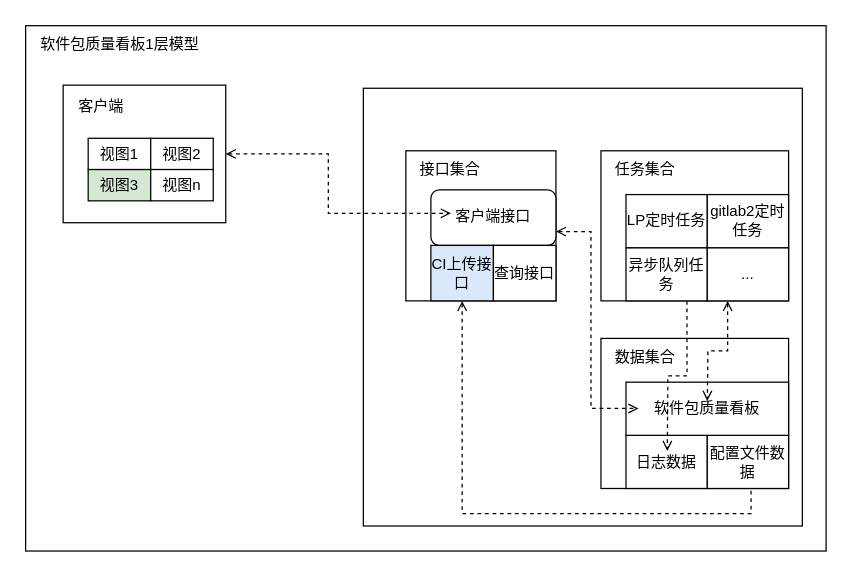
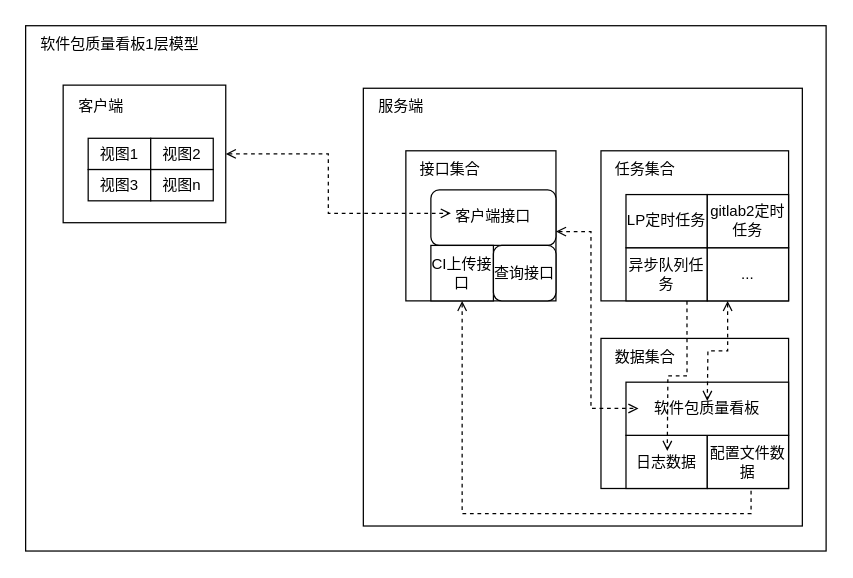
node "服务端": added
node "视图3": fillcolor #d5e8d4 -> #ffffff
node "CI上传接口": fillcolor #dae8fc -> #ffffff
node "查询接口": shape rectangle -> rounded rectangle
